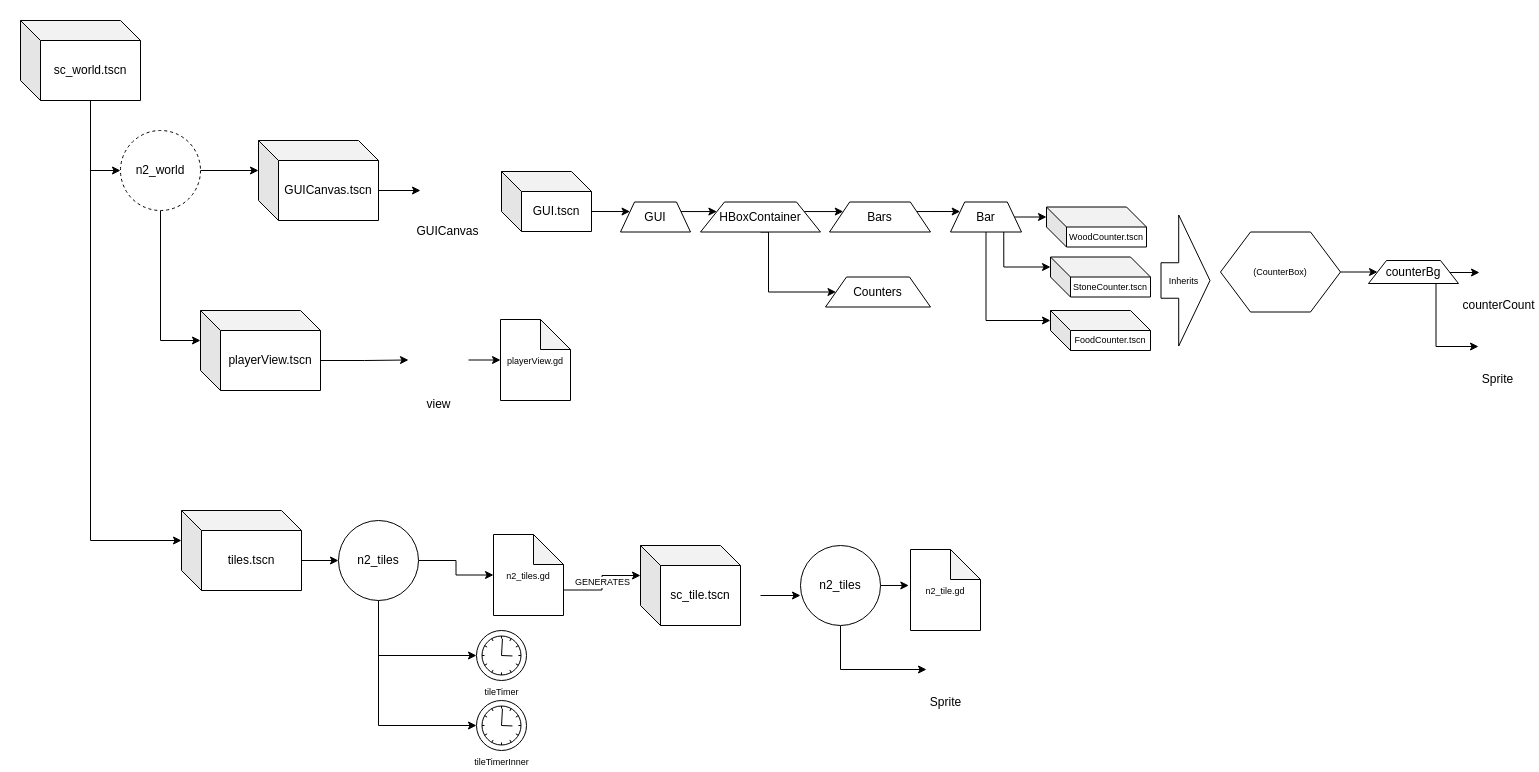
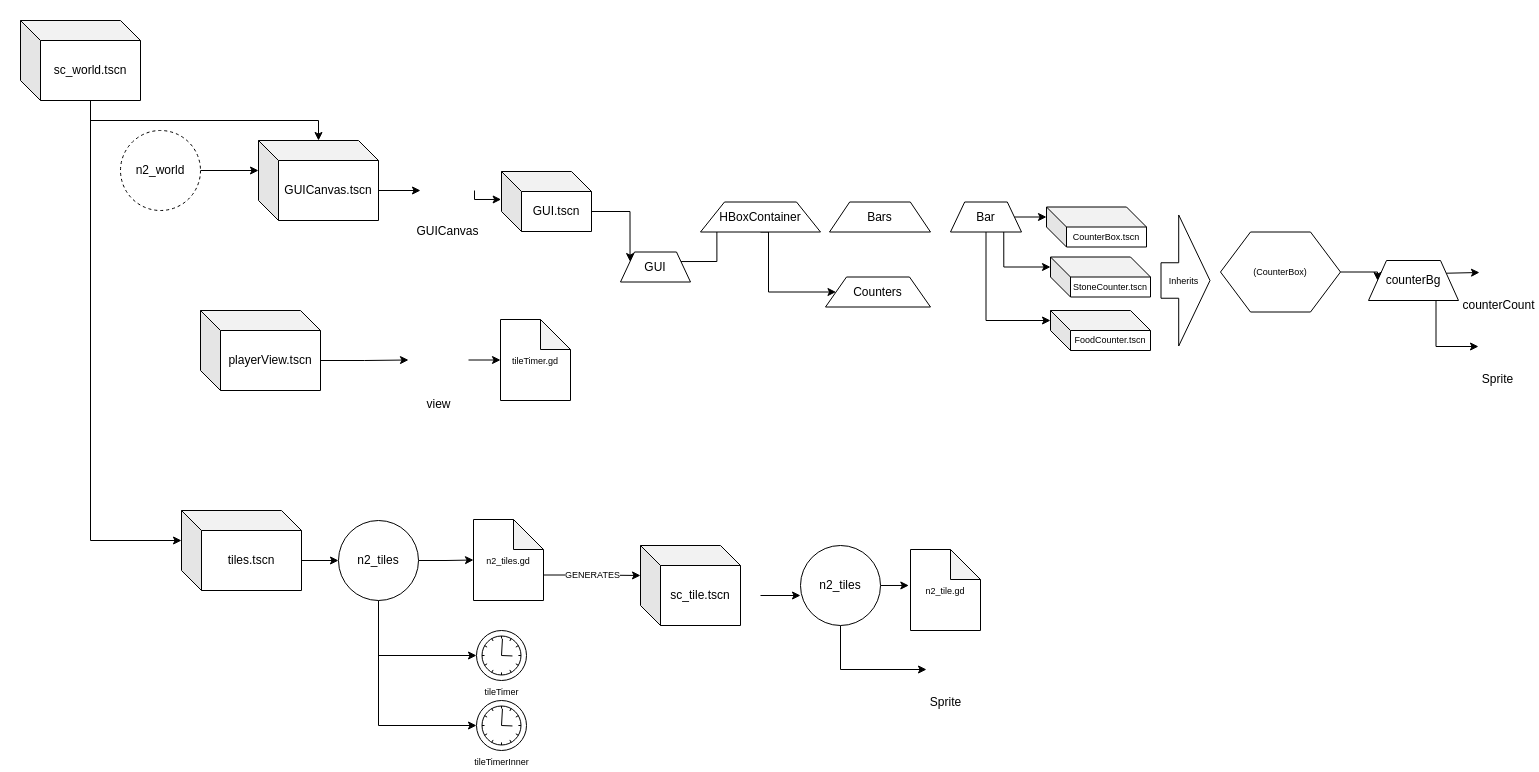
edge "sc_world.tscn" -> "n2_world": now "sc_world.tscn" -> "GUICanvas.tscn"
edge "GUICanvas" -> "GUI.tscn": added
edge "HBoxContainer" -> "Bars": removed
edge "Bars" -> "Bar": removed
node "GUI": moved (656, 217) -> (656, 267)
node "WoodCounter.tscn": label "WoodCounter.tscn" -> "CounterBox.tscn"
node "counterBg": size 90x23 -> 90x40
edge "n2_world" -> "playerView.tscn": removed
node "playerView.gd": label "playerView.gd" -> "tileTimer.gd"
node "n2_tiles.gd": moved (529, 575) -> (509, 560)
